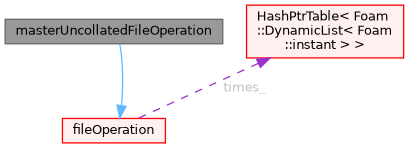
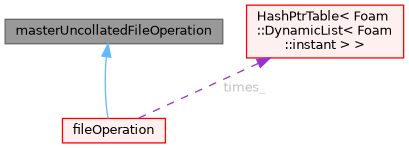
edge "masterUncollatedFileOperation" -> "fileOperation": reversed
